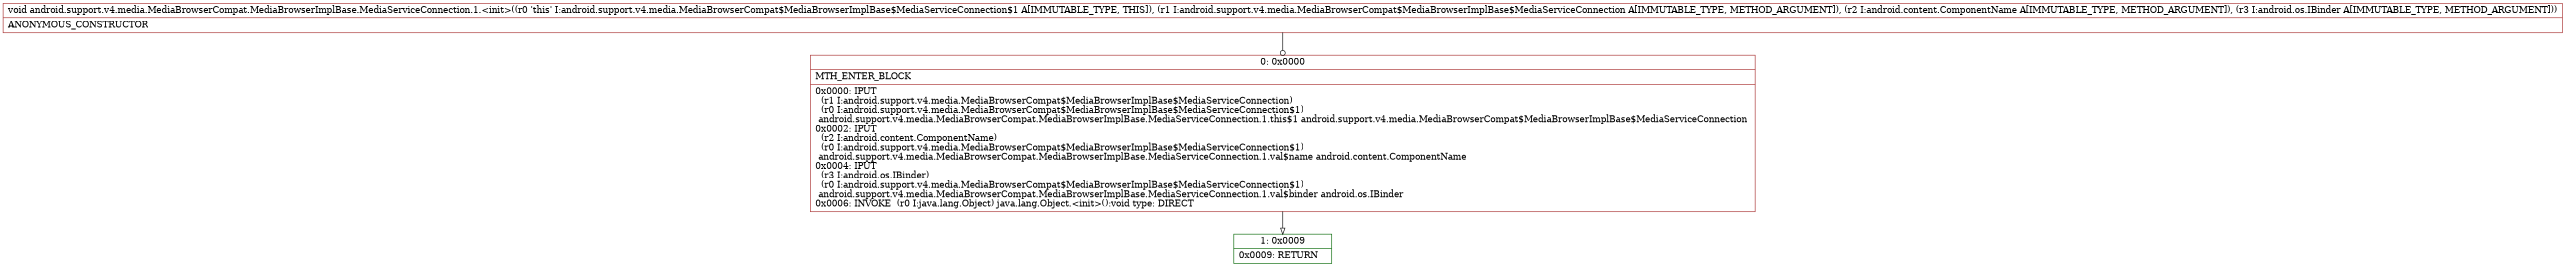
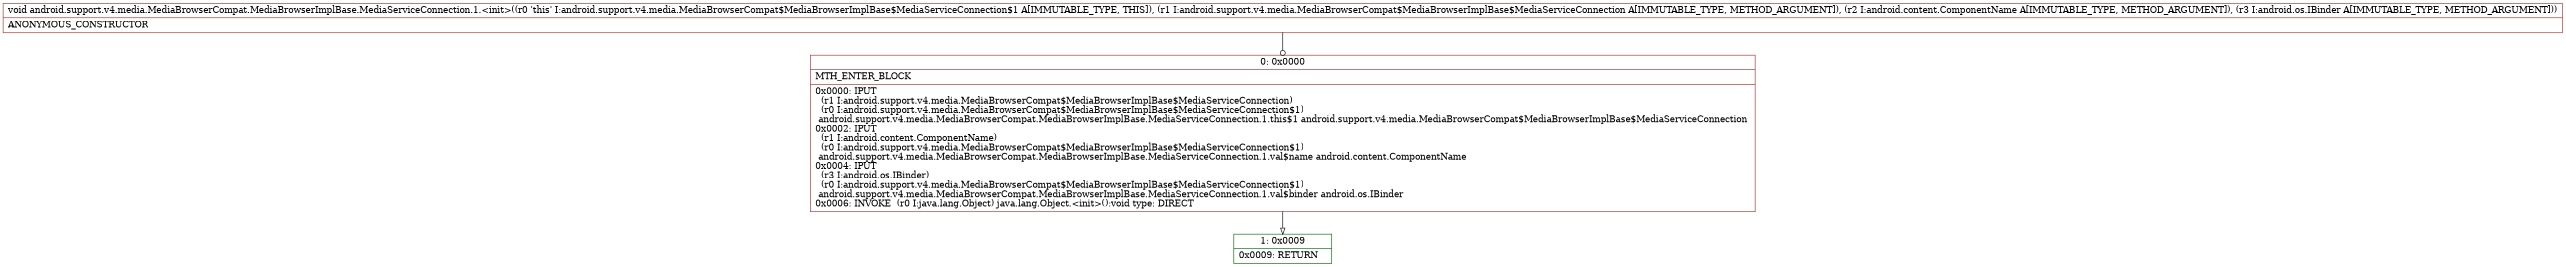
node "0: 0x0000": text "(r2 I:android.content.ComponentName)" -> "(r1 I:android.content.ComponentName)"
